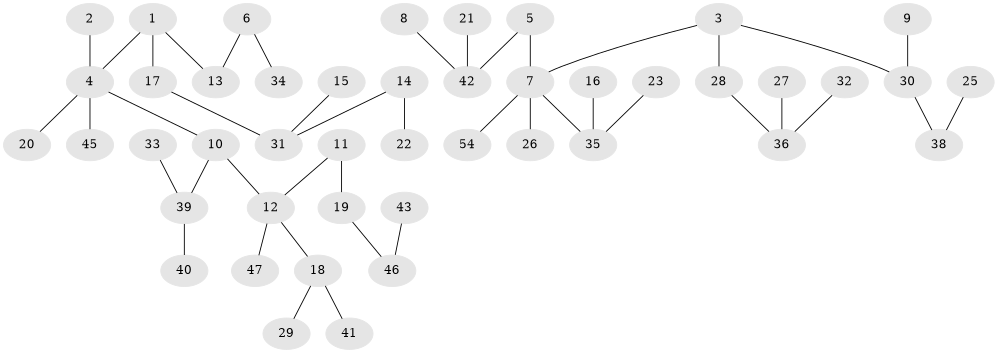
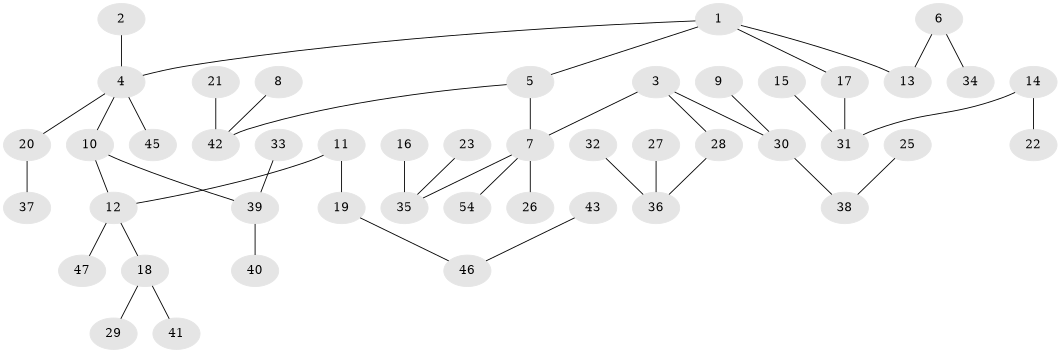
edge "1" -- "5": added
node "37": added
